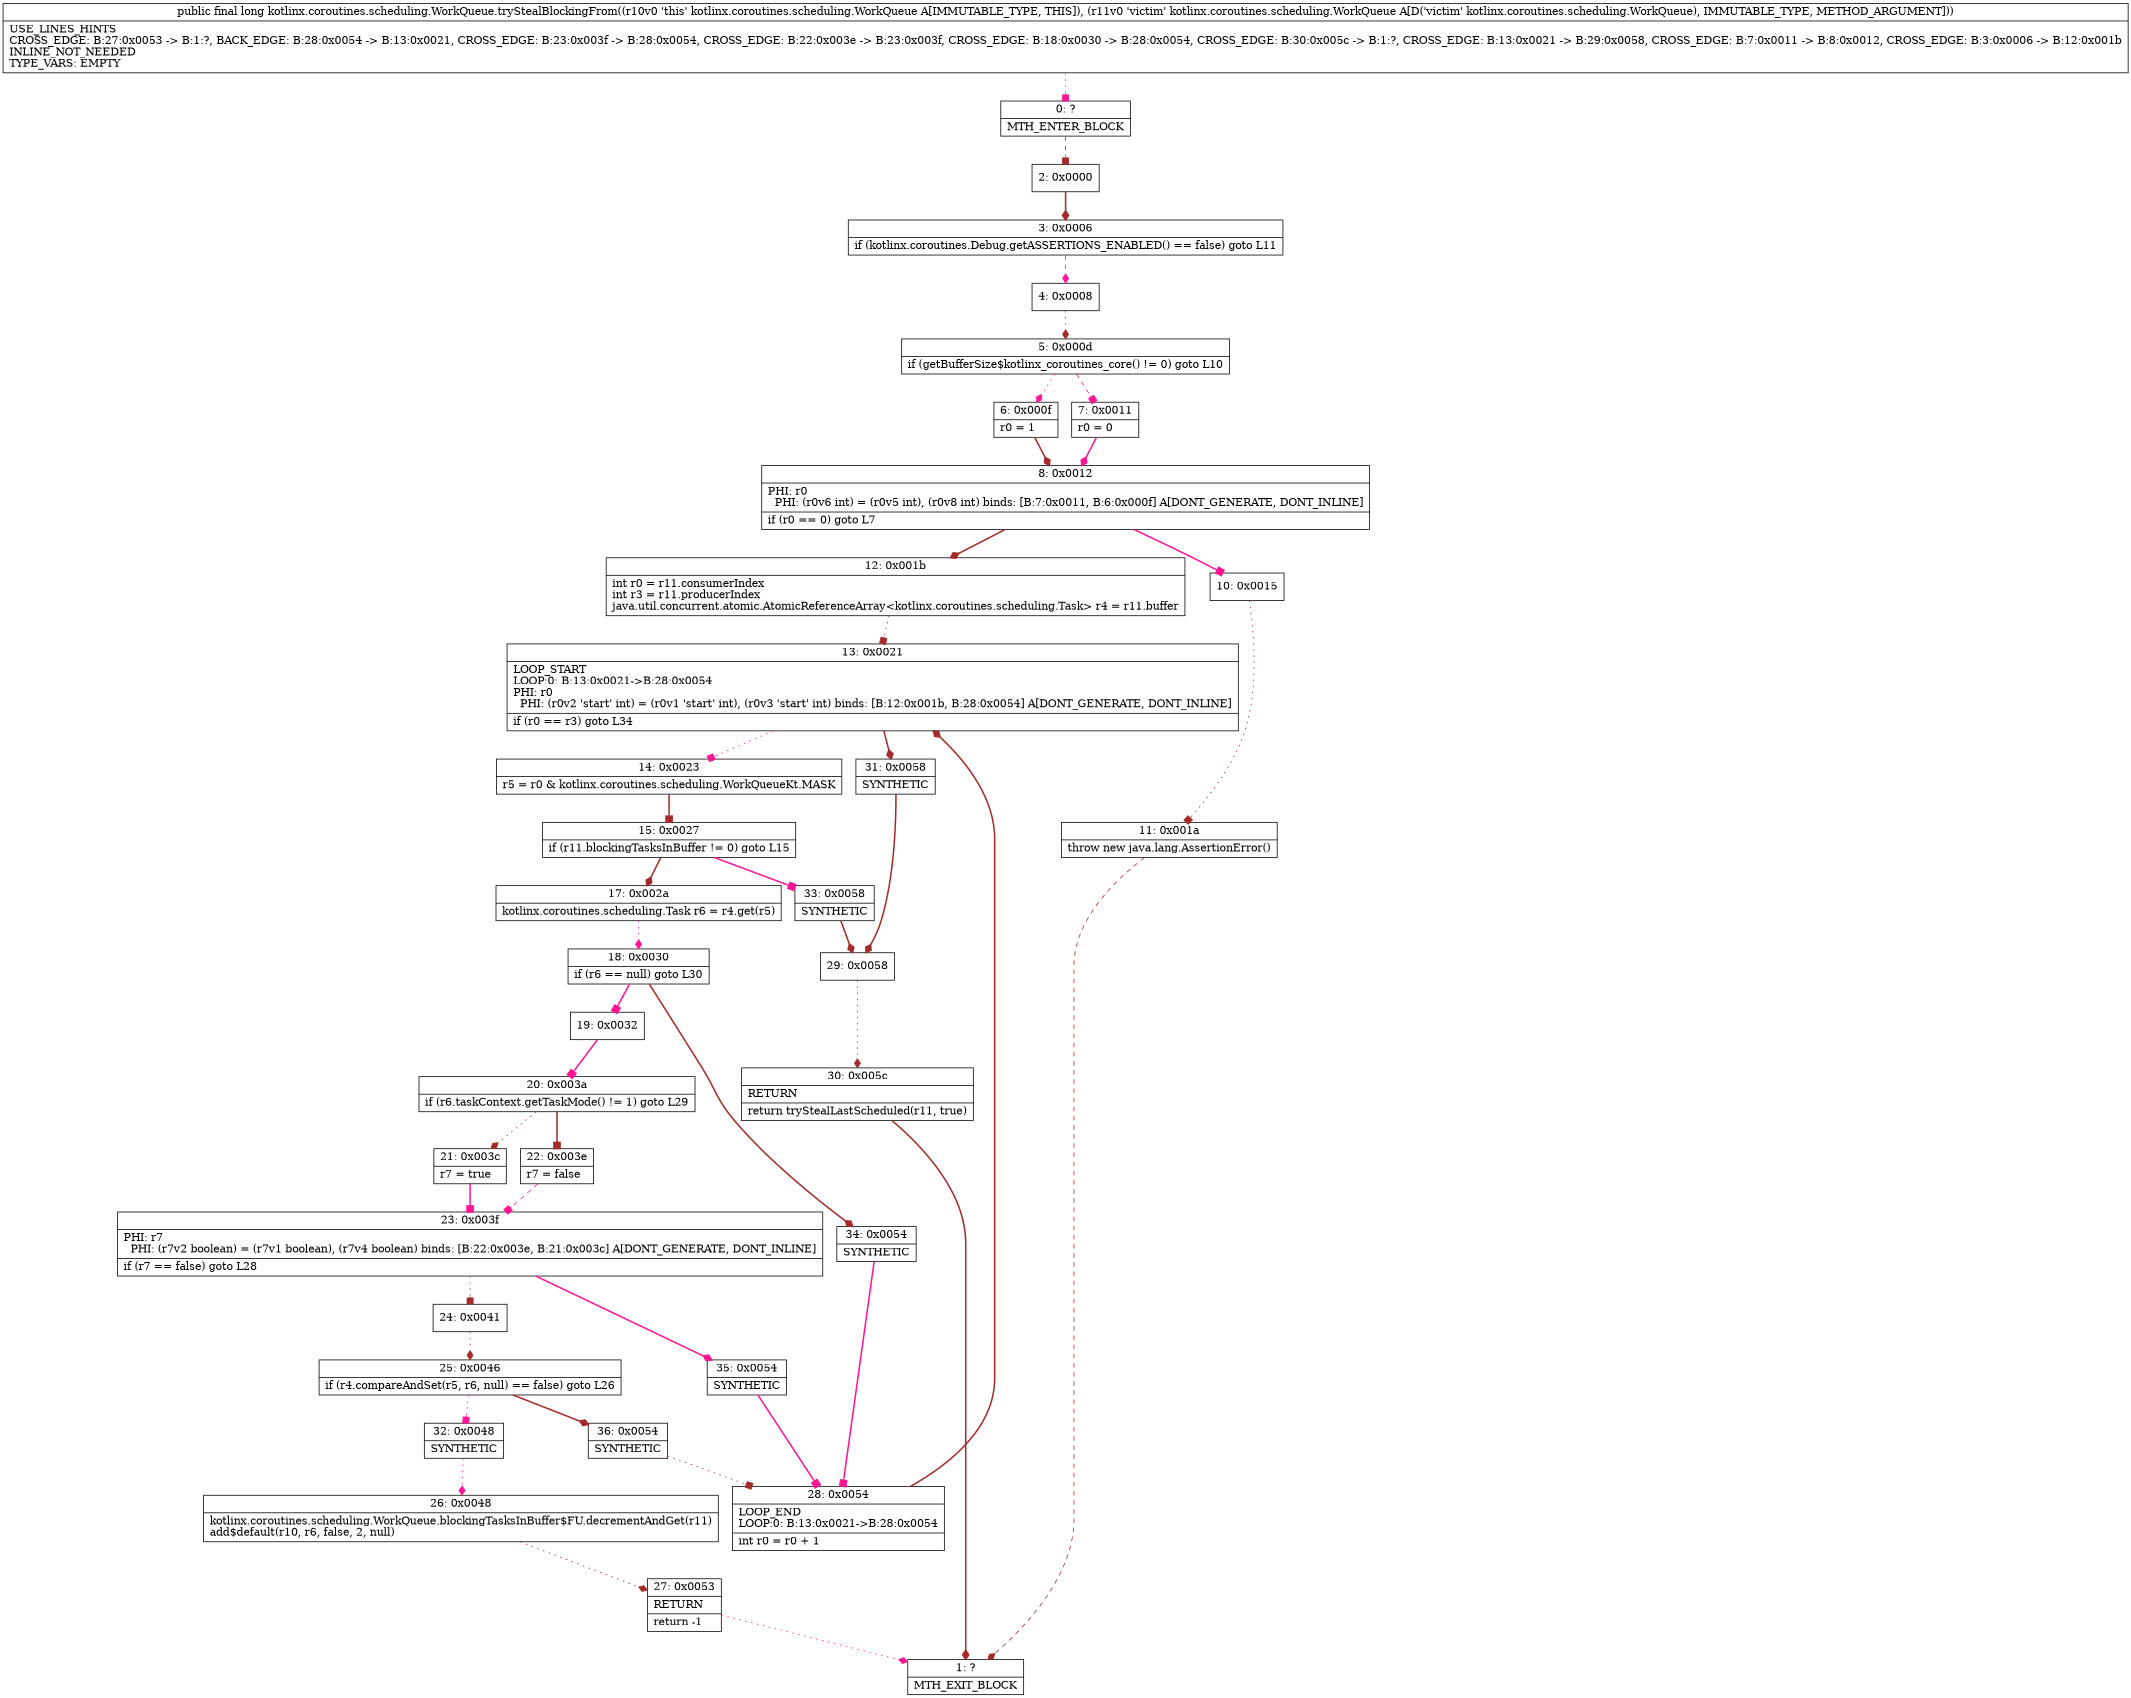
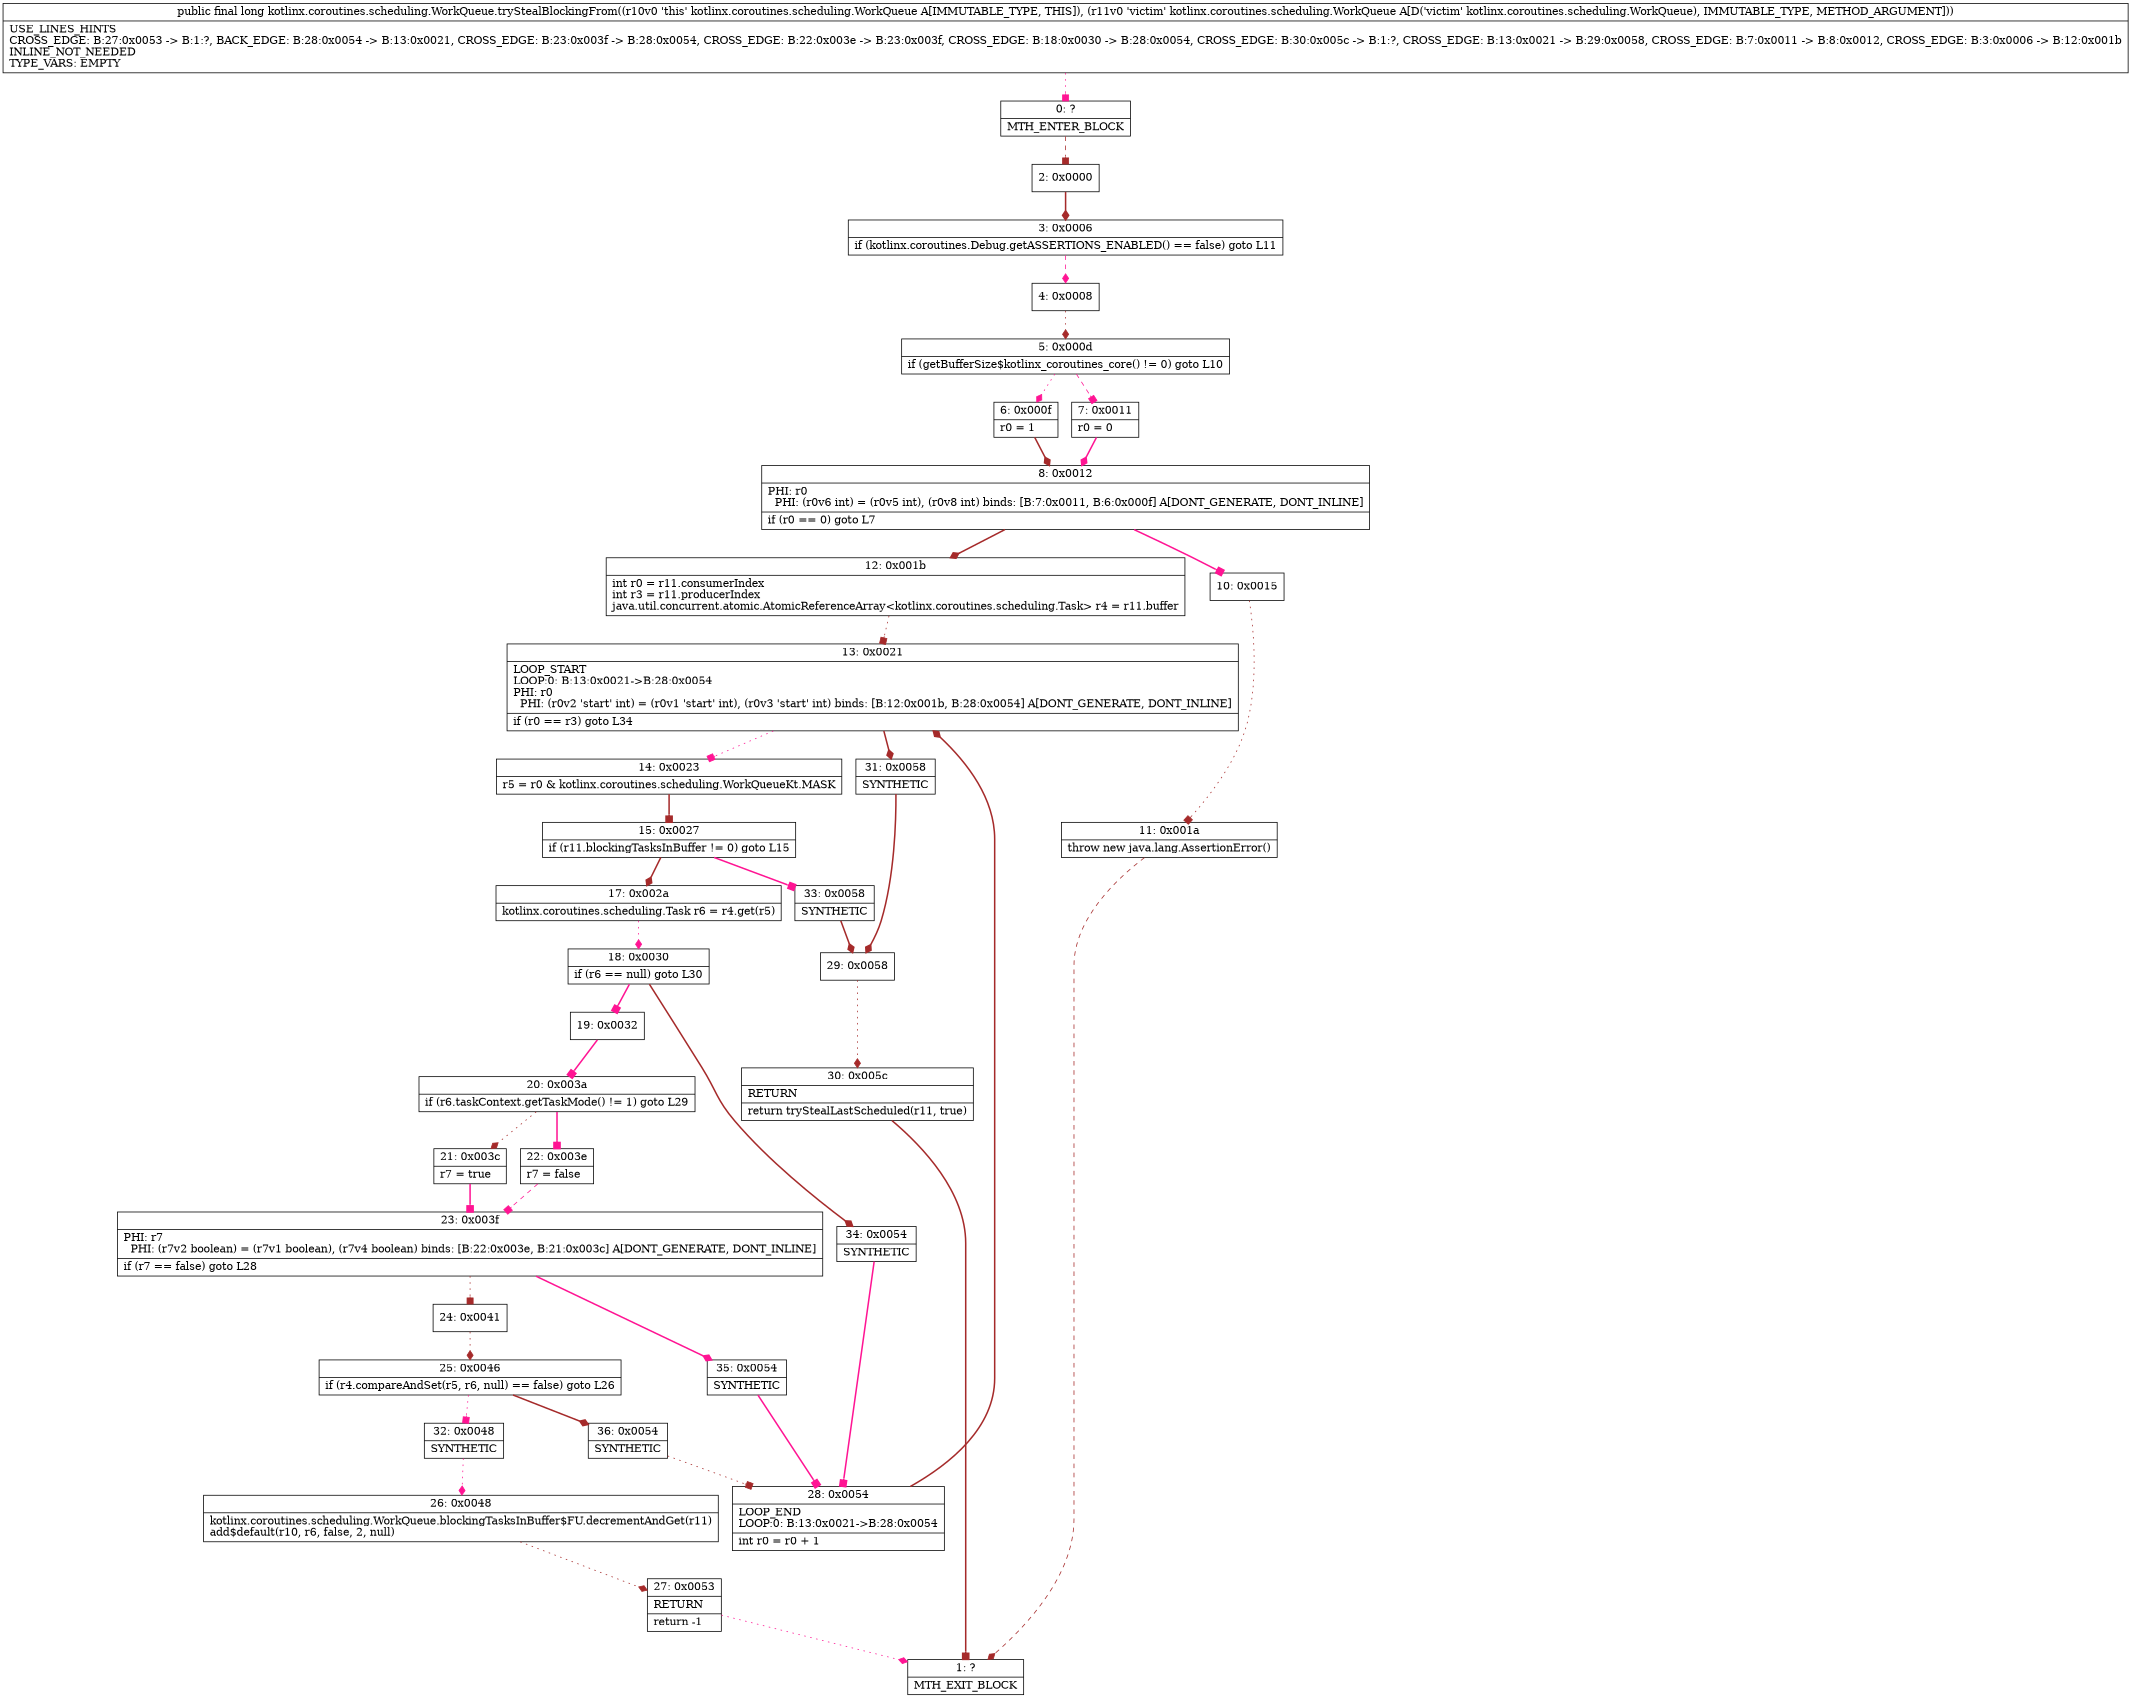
edge "20: 0x003a" -> "22: 0x003e": color brown -> deeppink
edge "30: 0x005c" -> "1: ?": arrowhead diamond -> box
